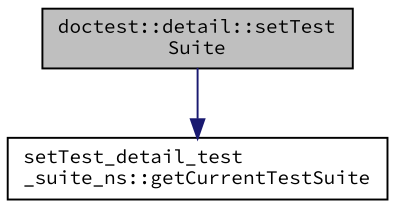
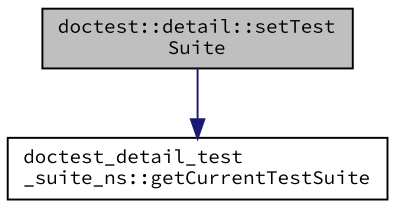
node "setTest_detail_test _suite_ns::getCurrentTestSuite": label "setTest_detail_test _suite_ns::getCurrentTestSuite" -> "doctest_detail_test _suite_ns::getCurrentTestSuite"
